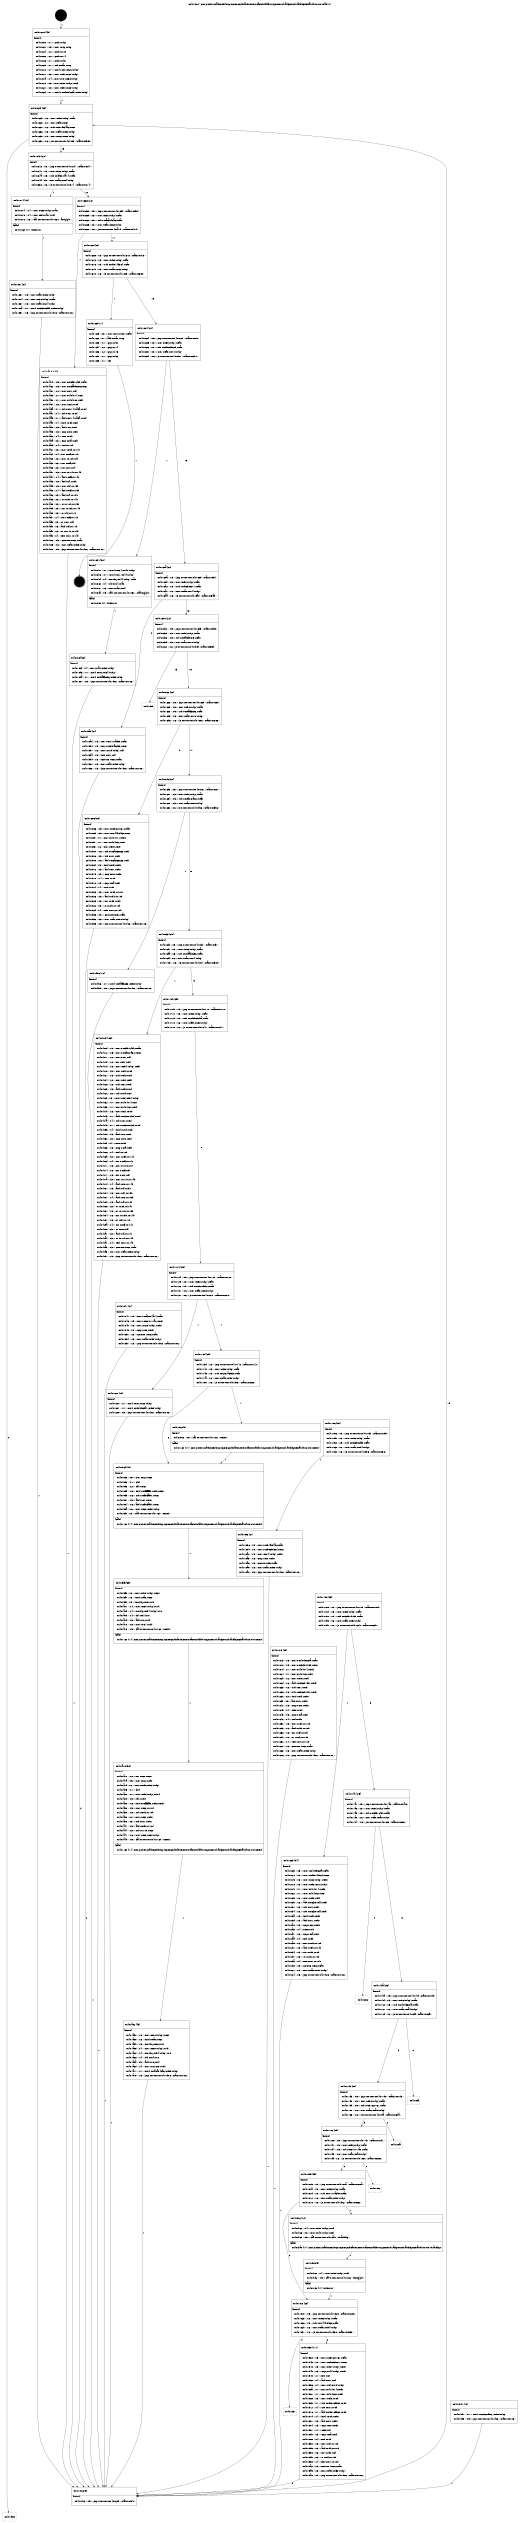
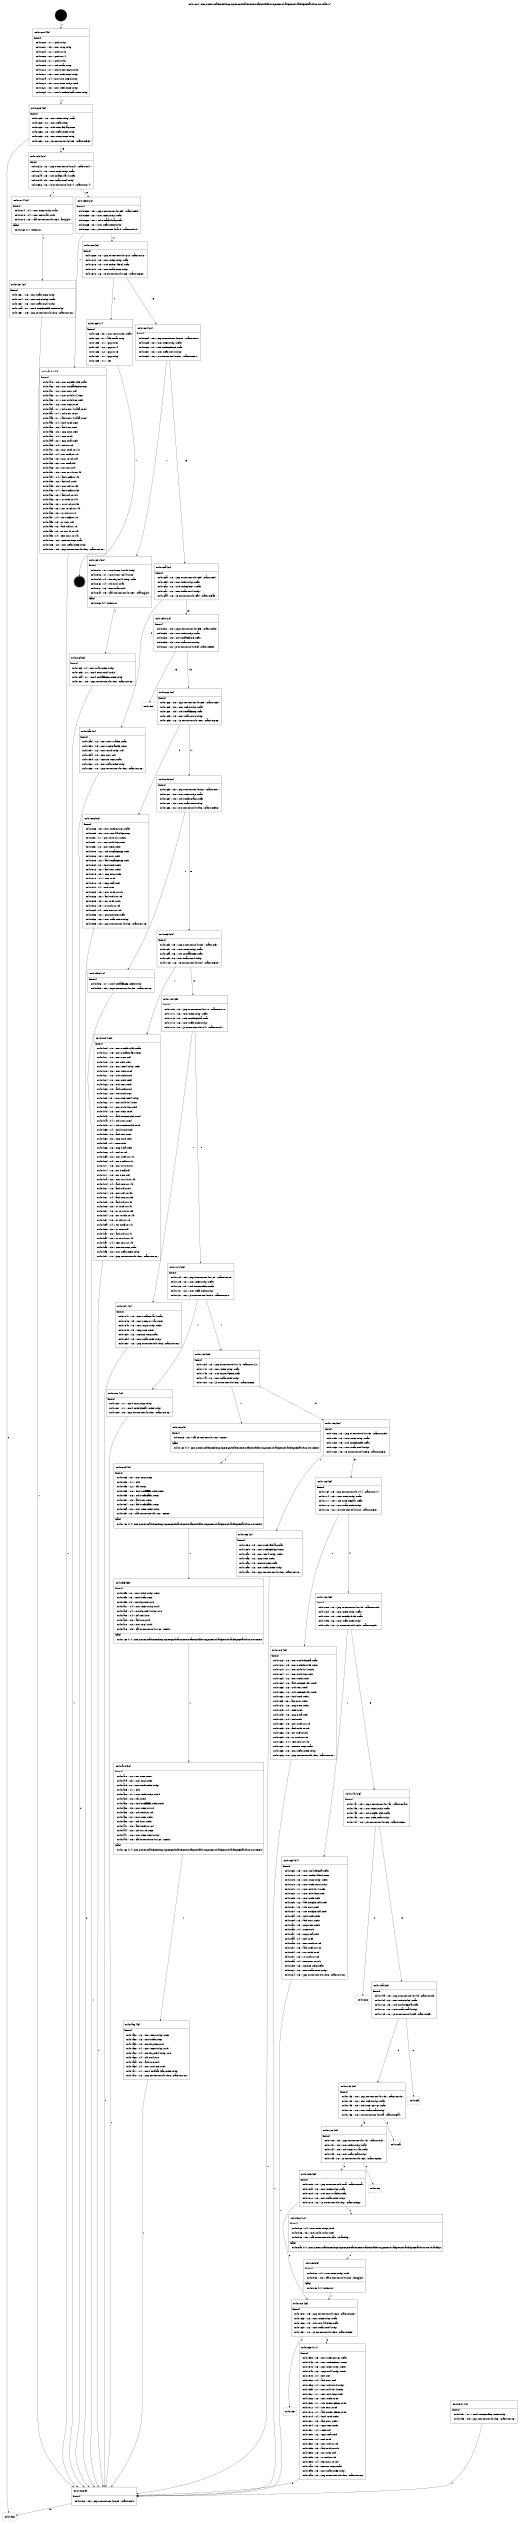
edge "0x40170b [25]" -> "0x401841 [27]": added, label "1"
edge "0x401d06 [5]" -> "0x40162b [23]": now "0x401d06 [5]" -> "0x401be3"
edge "0x40173d [25]" -> "0x4019cd [40]": now "0x40173d [25]" -> "0x401756 [25]"
node "0x40176f [25]": added
